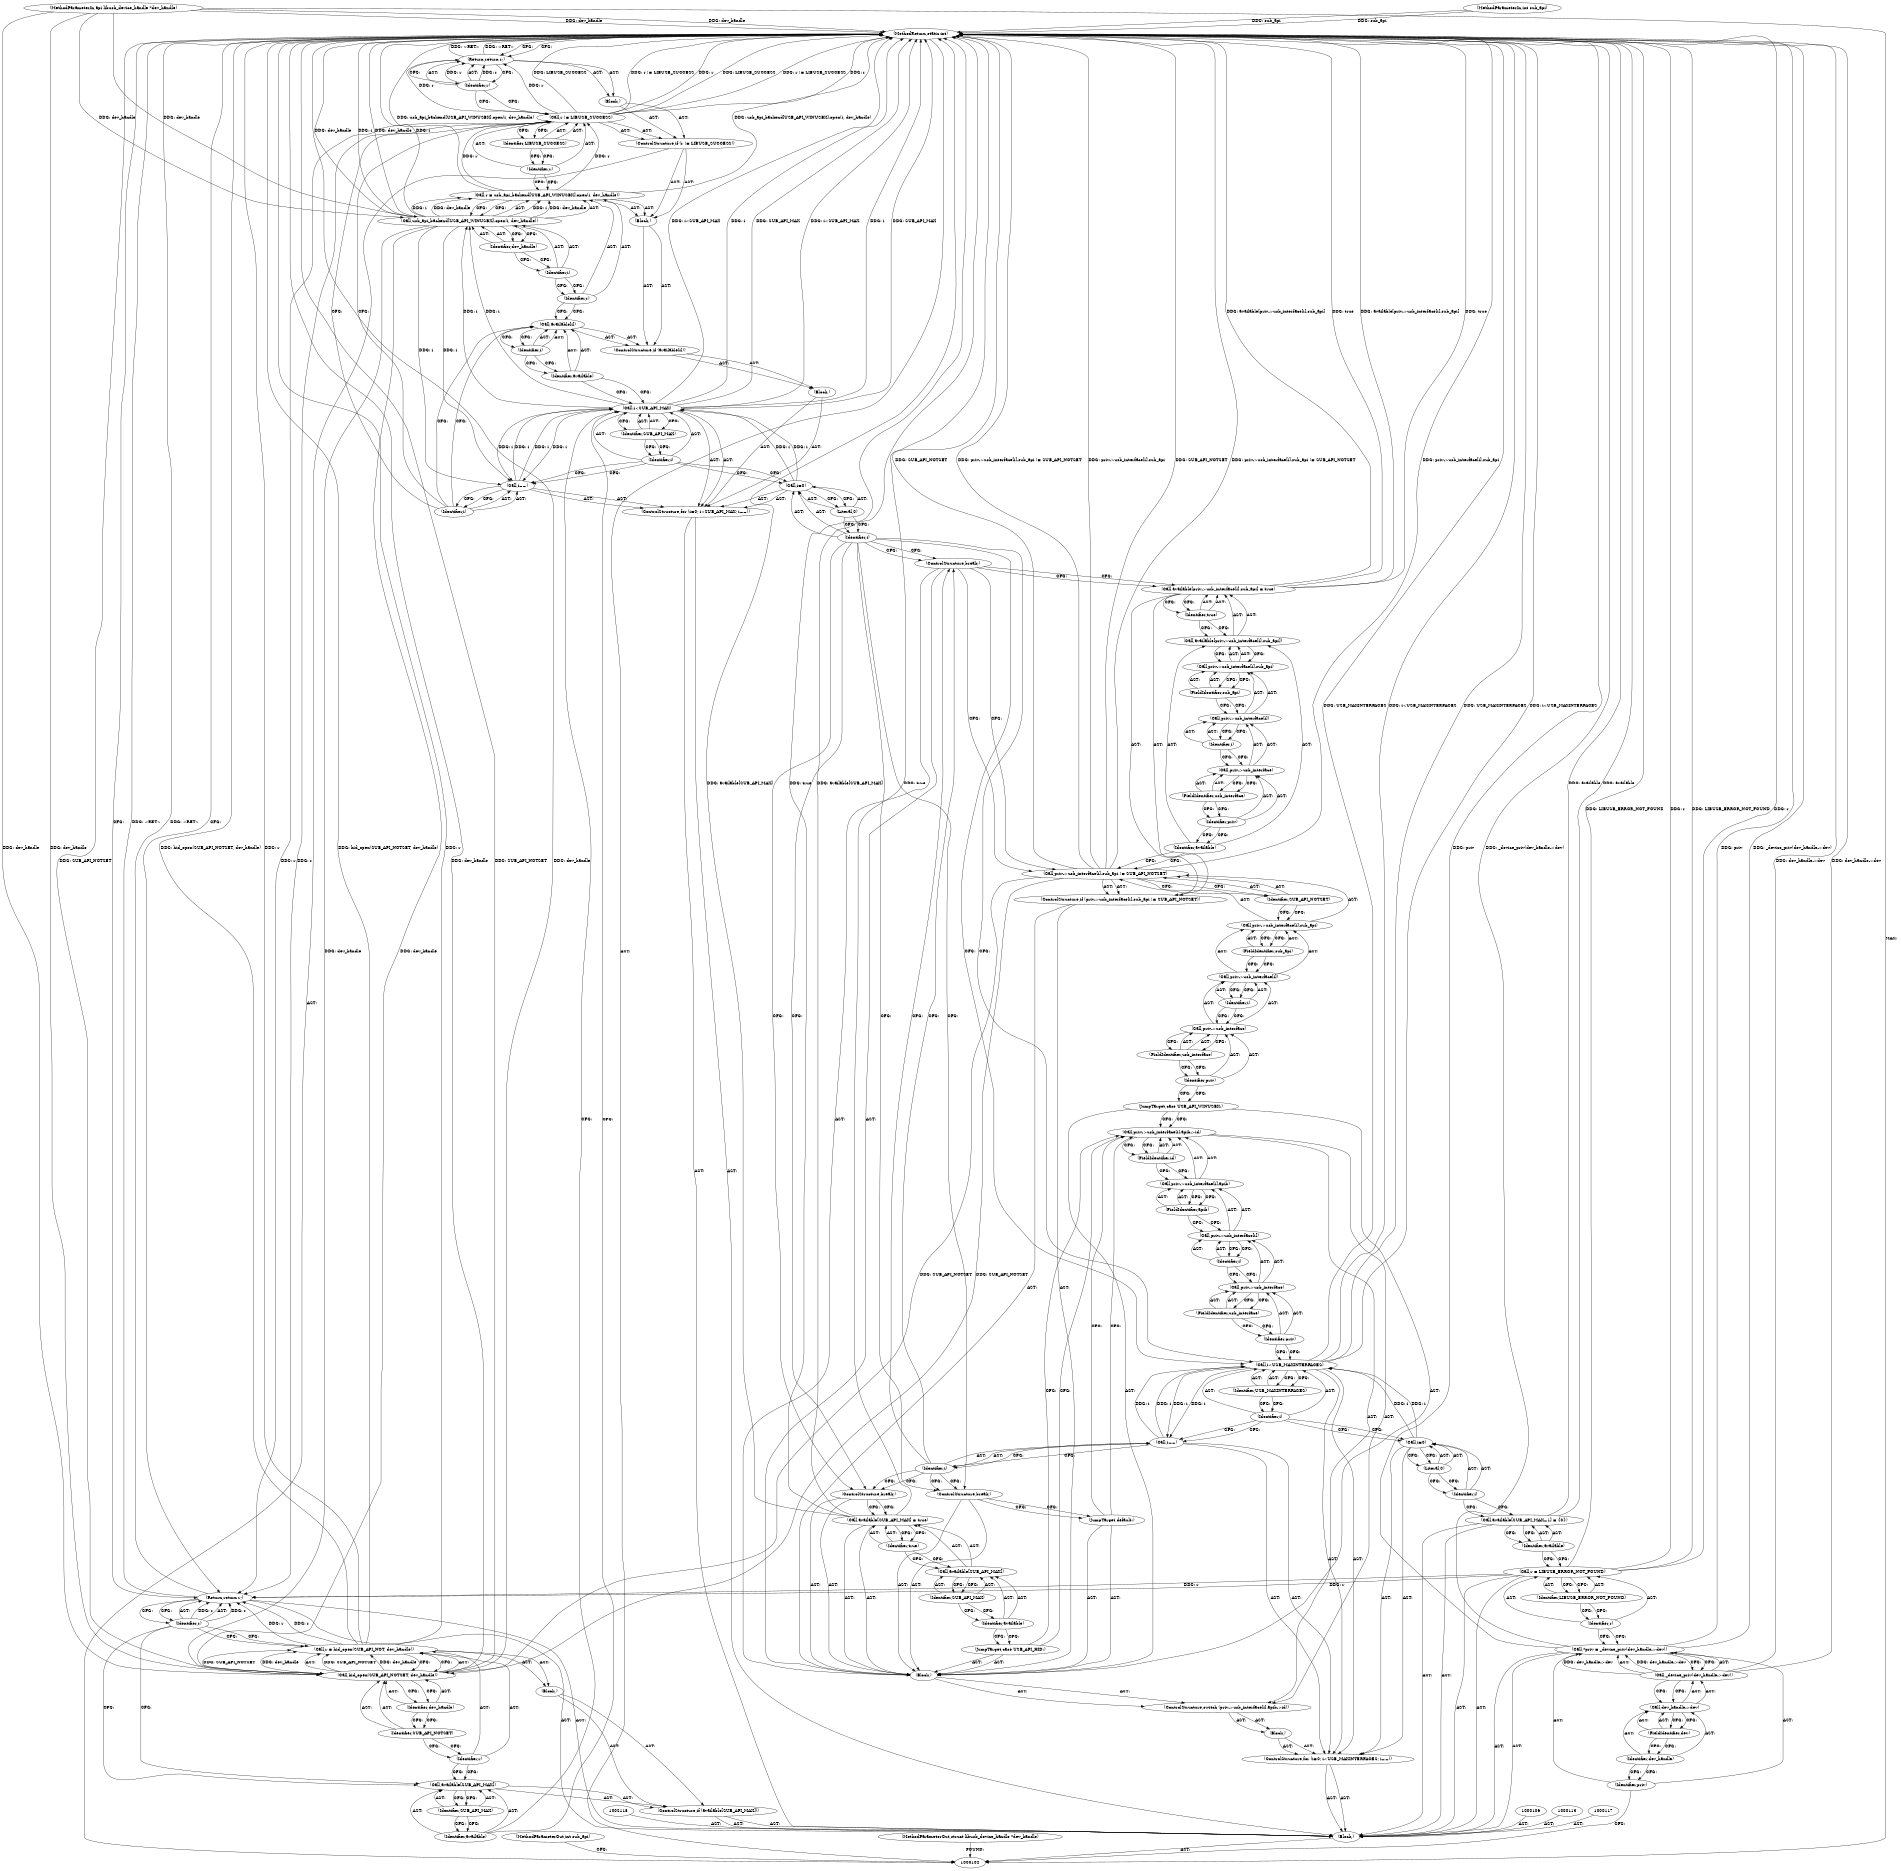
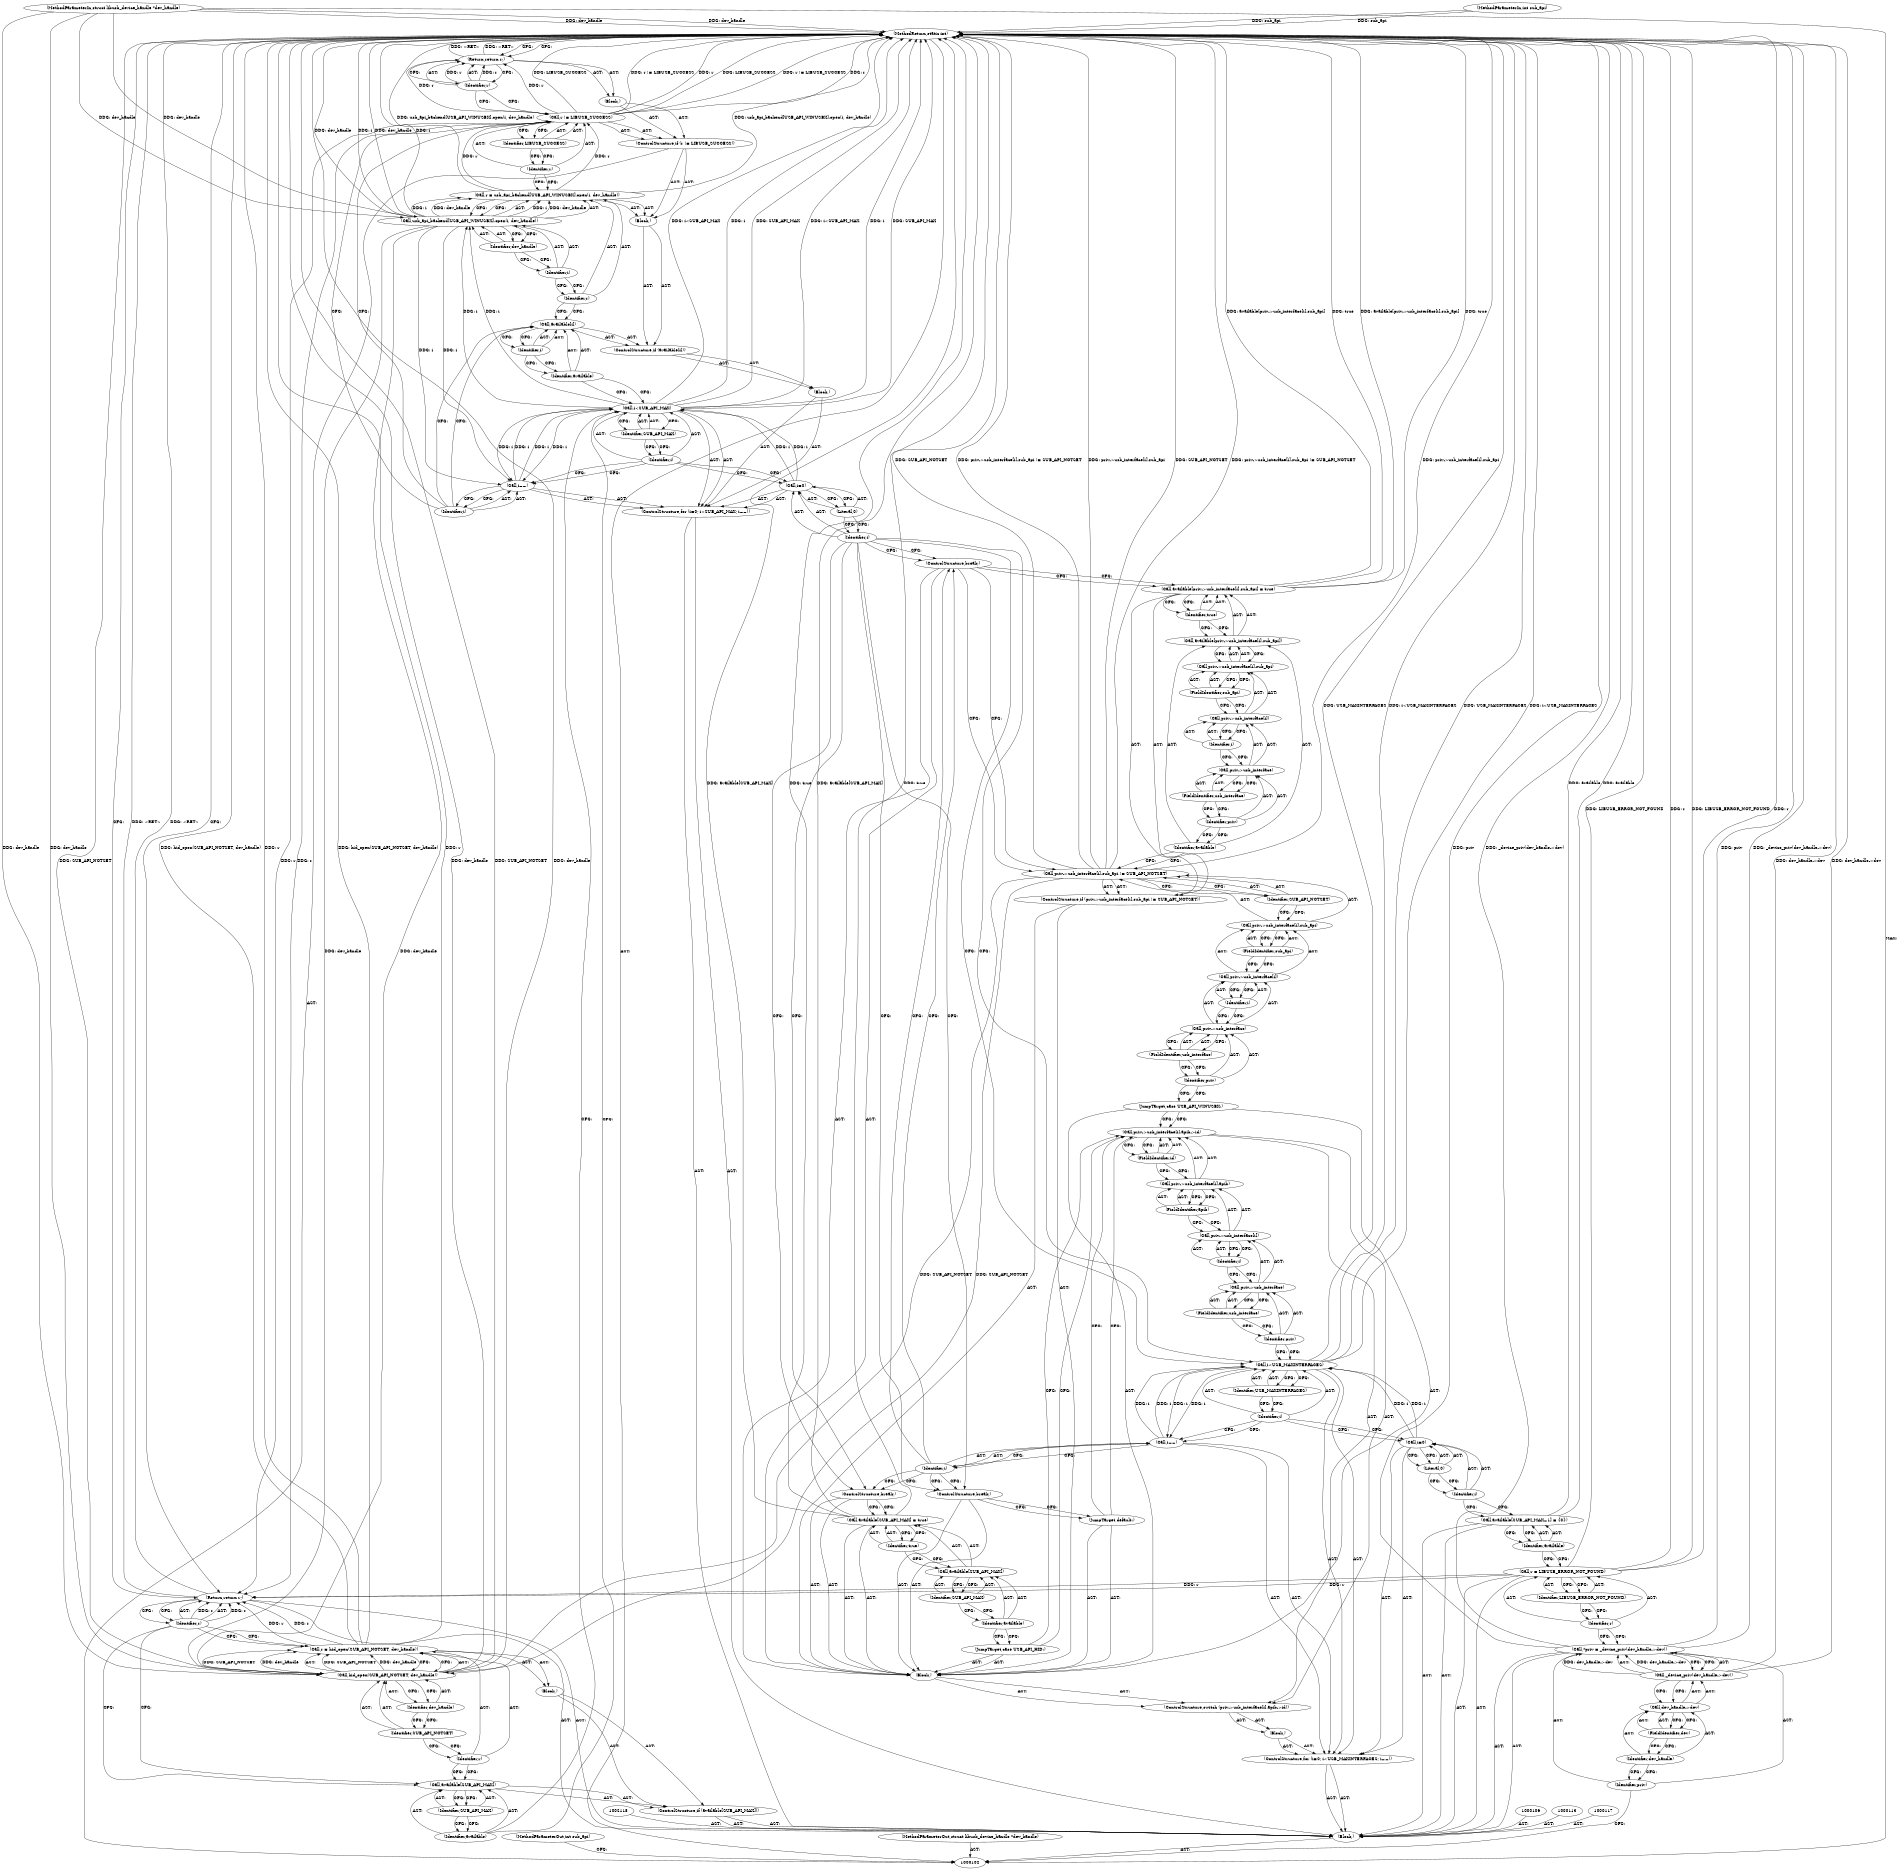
node "(MethodParameterIn,api libusb_device_handle *dev_handle)": label "(MethodParameterIn,api libusb_device_handle *dev_handle)" -> "(MethodParameterIn,struct libusb_device_handle *dev_handle)"
node "(Call,r = hid_open(SUB_API_NOT, dev_handle))": label "(Call,r = hid_open(SUB_API_NOT, dev_handle))" -> "(Call,r = hid_open(SUB_API_NOTSET, dev_handle))"
edge "(MethodParameterOut,struct libusb_device_handle *dev_handle)" -> "1000102": label "FOUND: " -> "AST: "
